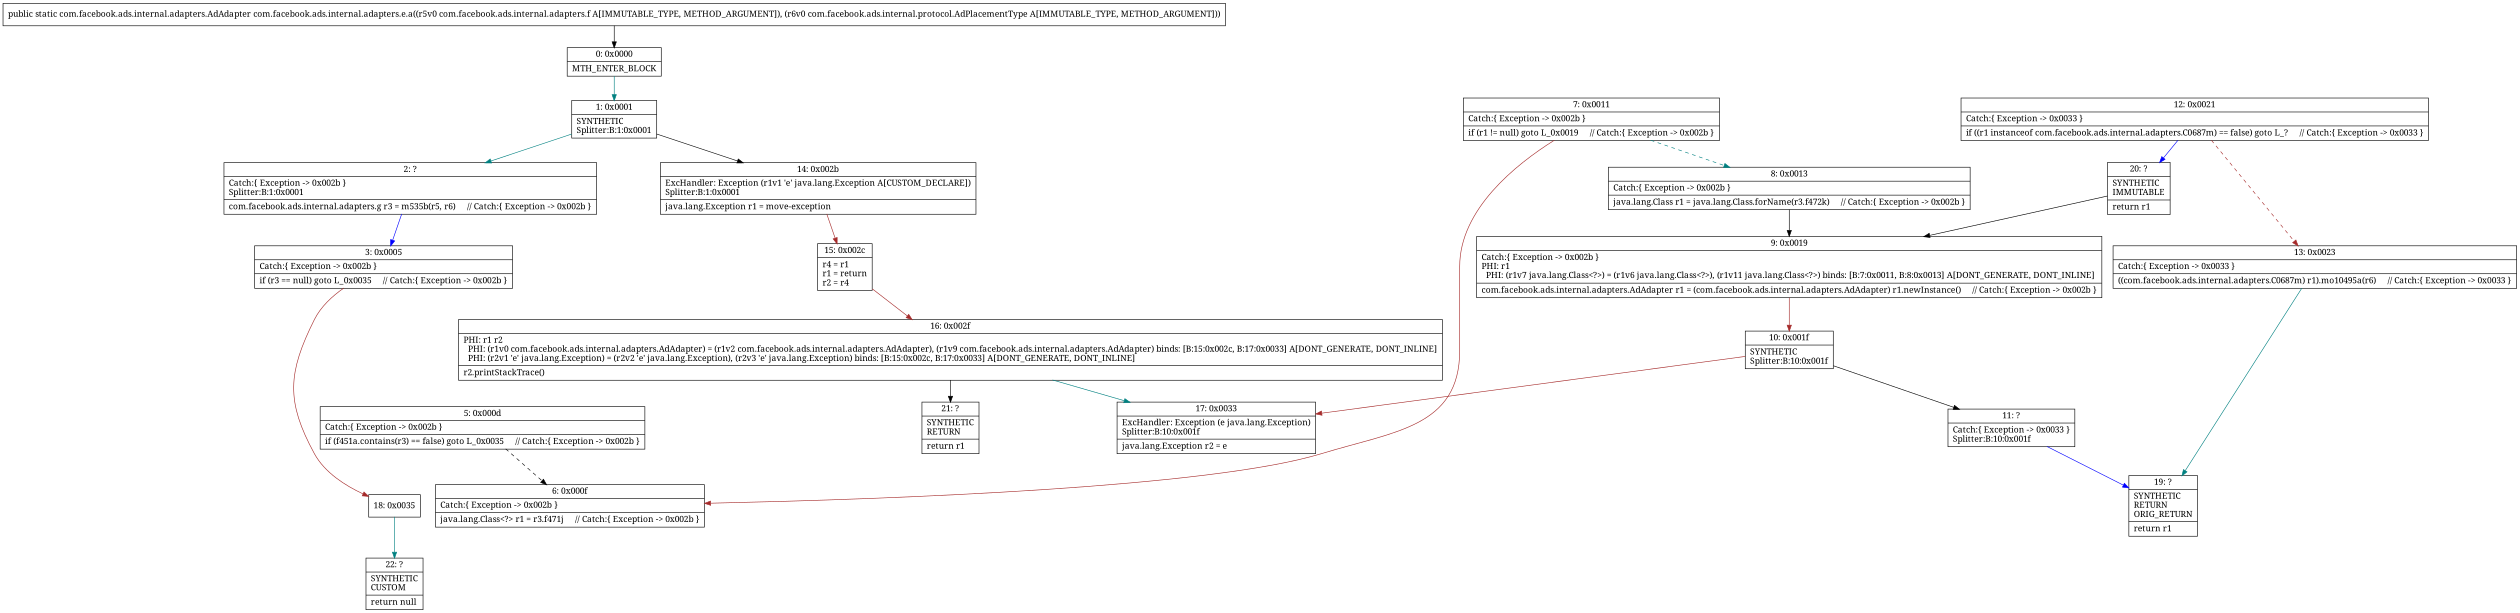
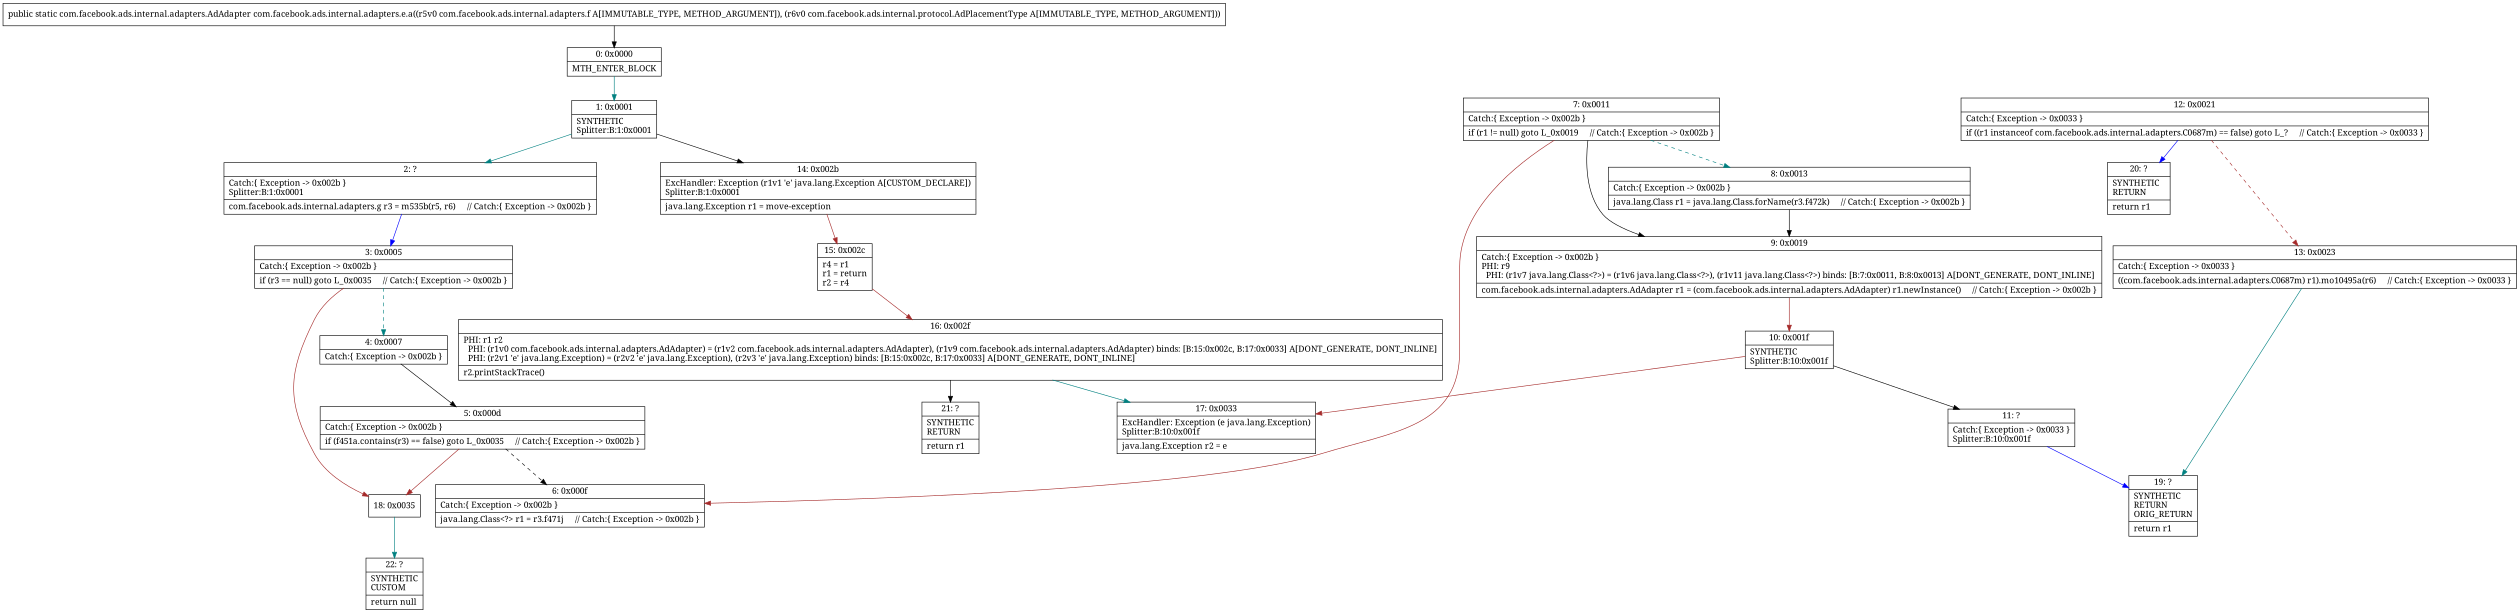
node "20: ?": text "IMMUTABLE" -> "RETURN"
edge "20: ?" -> "9: 0x0019": now "7: 0x0011" -> "9: 0x0019"
node "9: 0x0019": text "PHI: r1" -> "PHI: r9"
node "4: 0x0007": added
edge "5: 0x000d" -> "18: 0x0035": added
